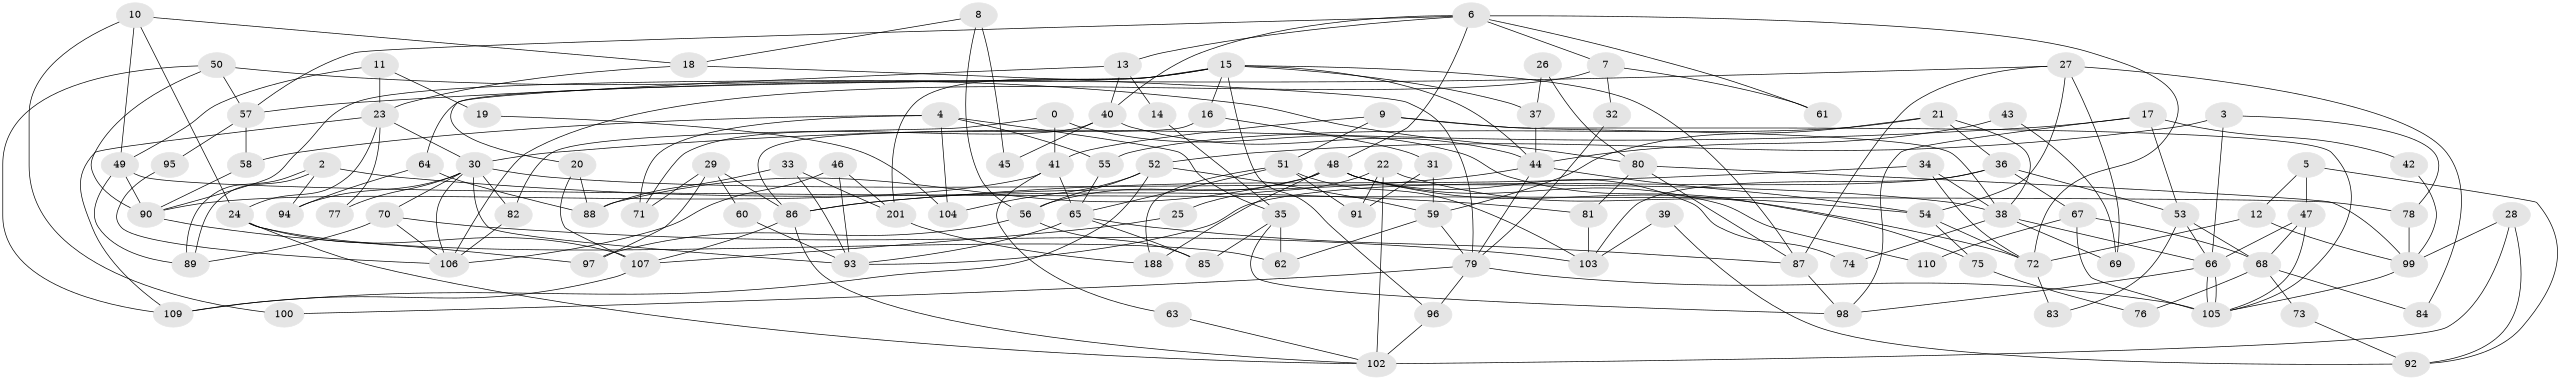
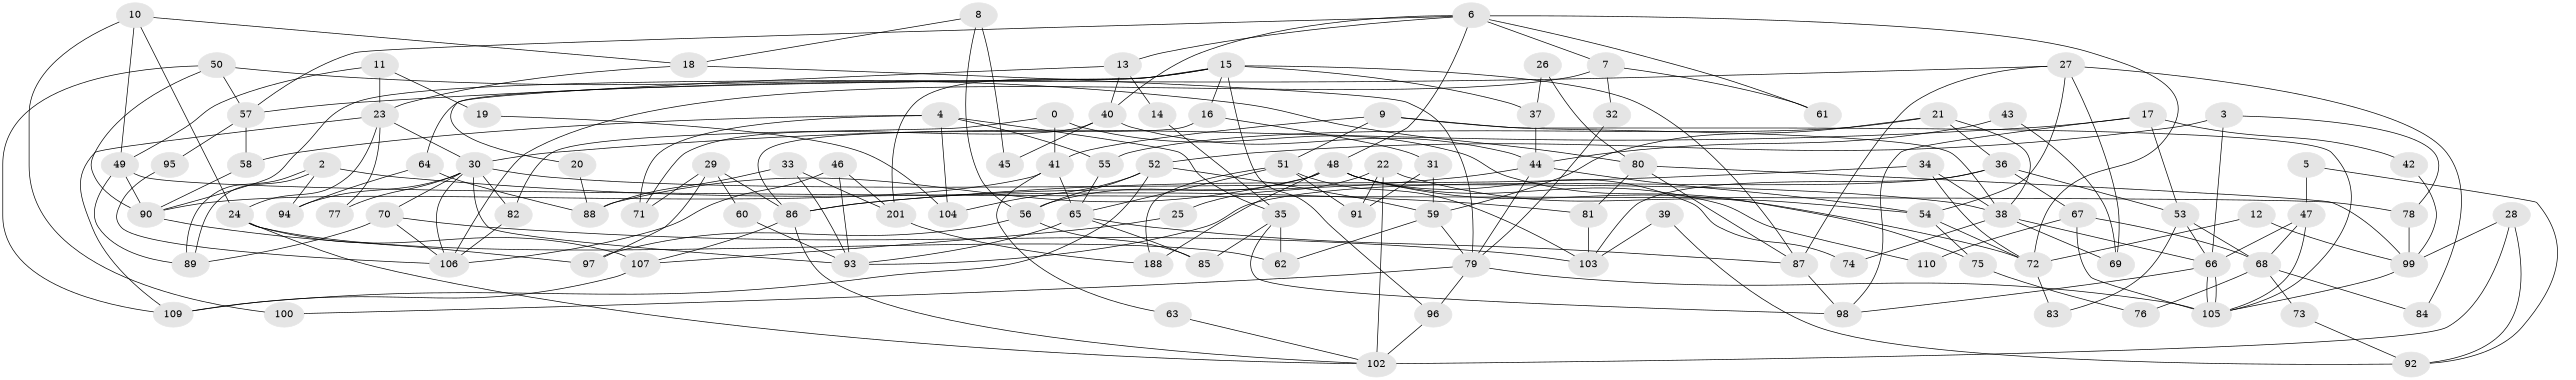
edge "15" -- "44": removed
edge "5" -- "12": removed
edge "20" -- "107": removed
